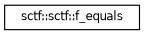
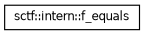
node "sctf::sctf::f_equals": label "sctf::sctf::f_equals" -> "sctf::intern::f_equals"
